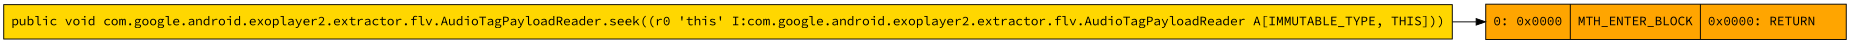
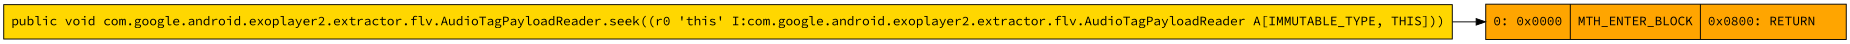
node "0: 0x0000": text "0x0000: RETURN" -> "0x0800: RETURN"
